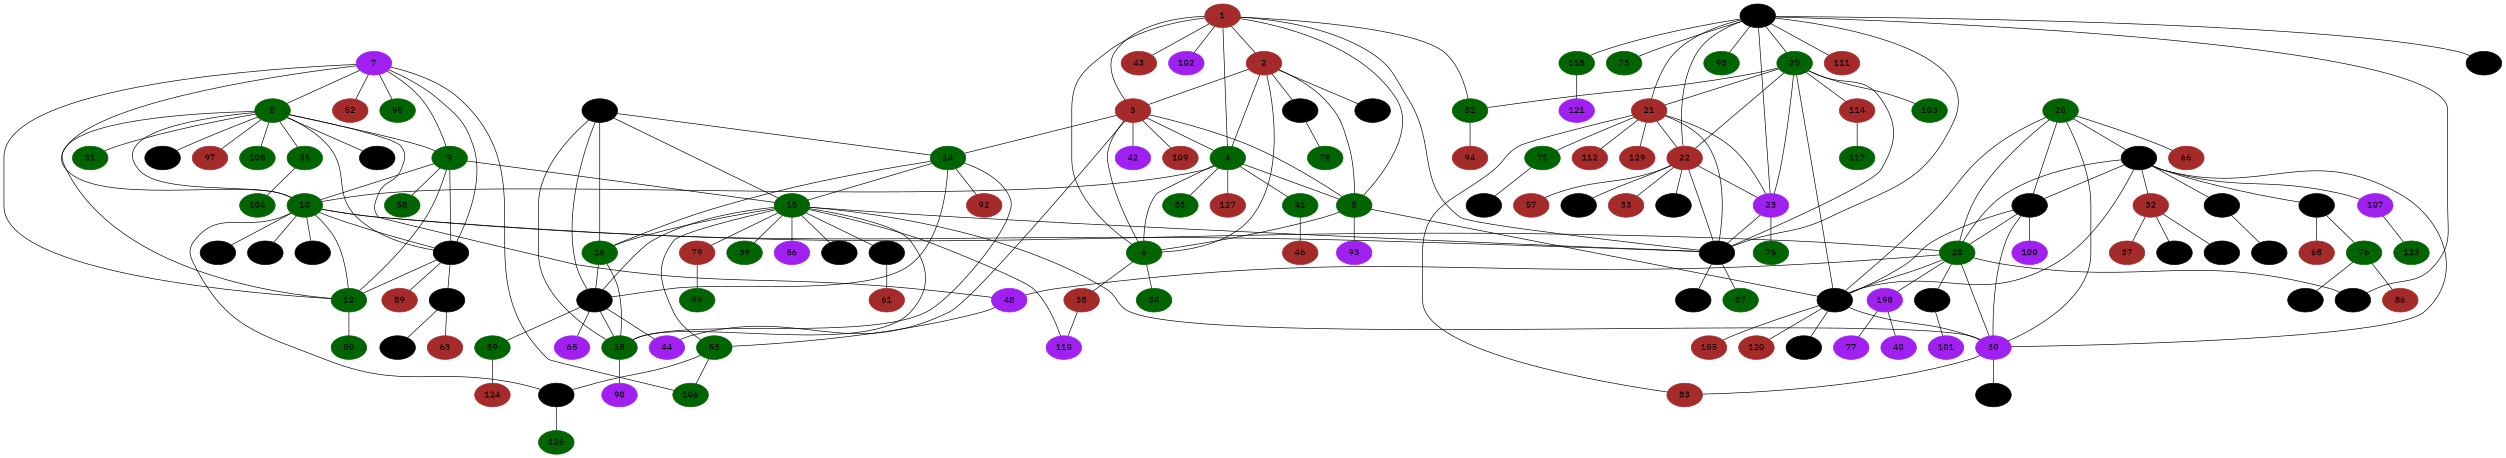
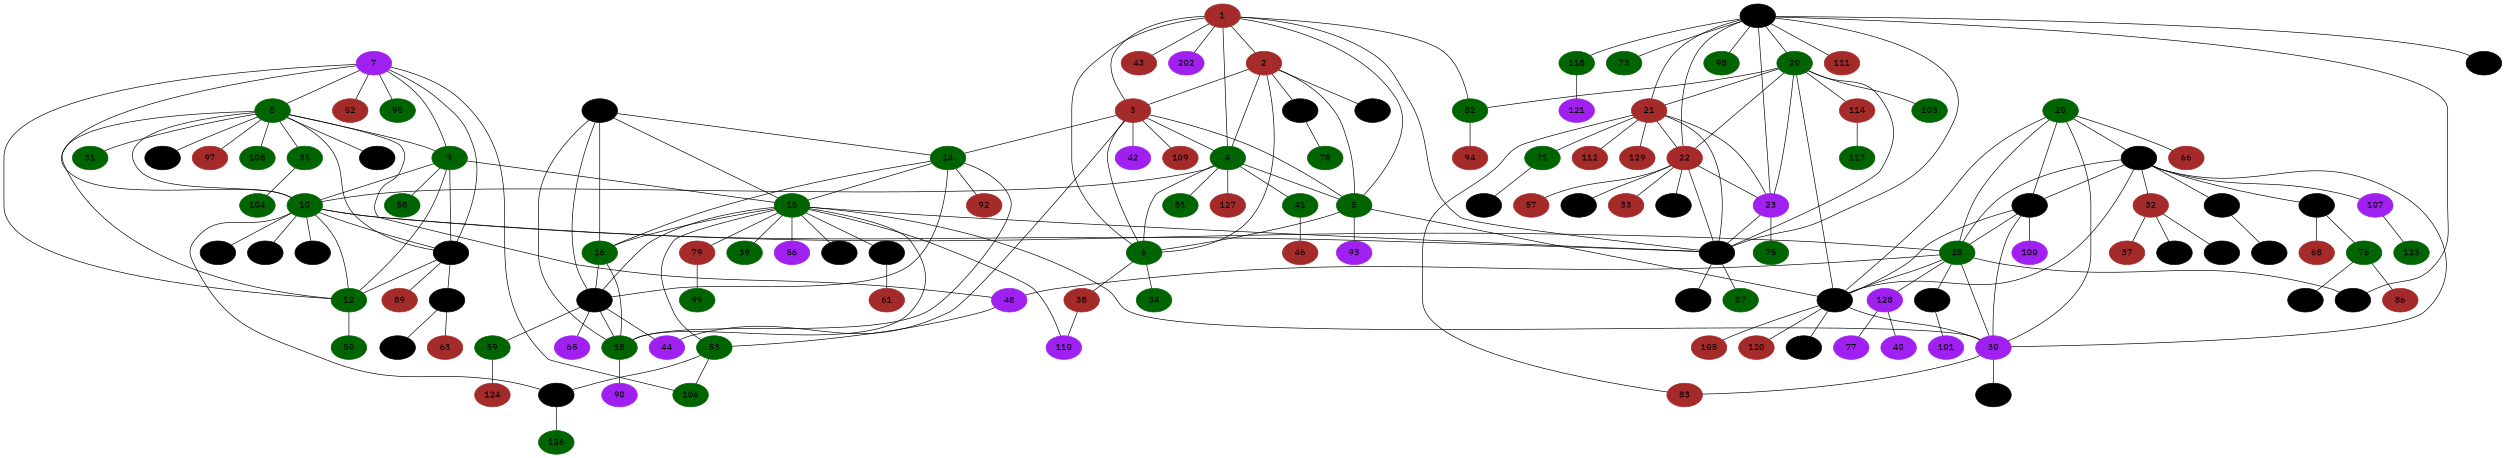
node "102": label "102" -> "202"
node "198": label "198" -> "128"
